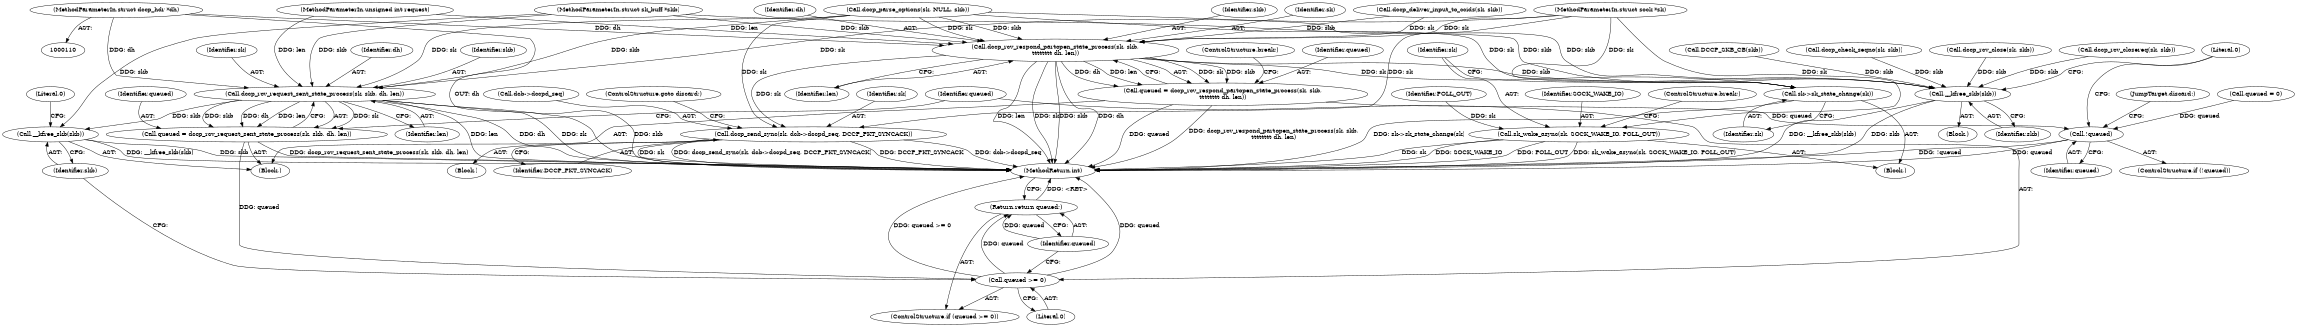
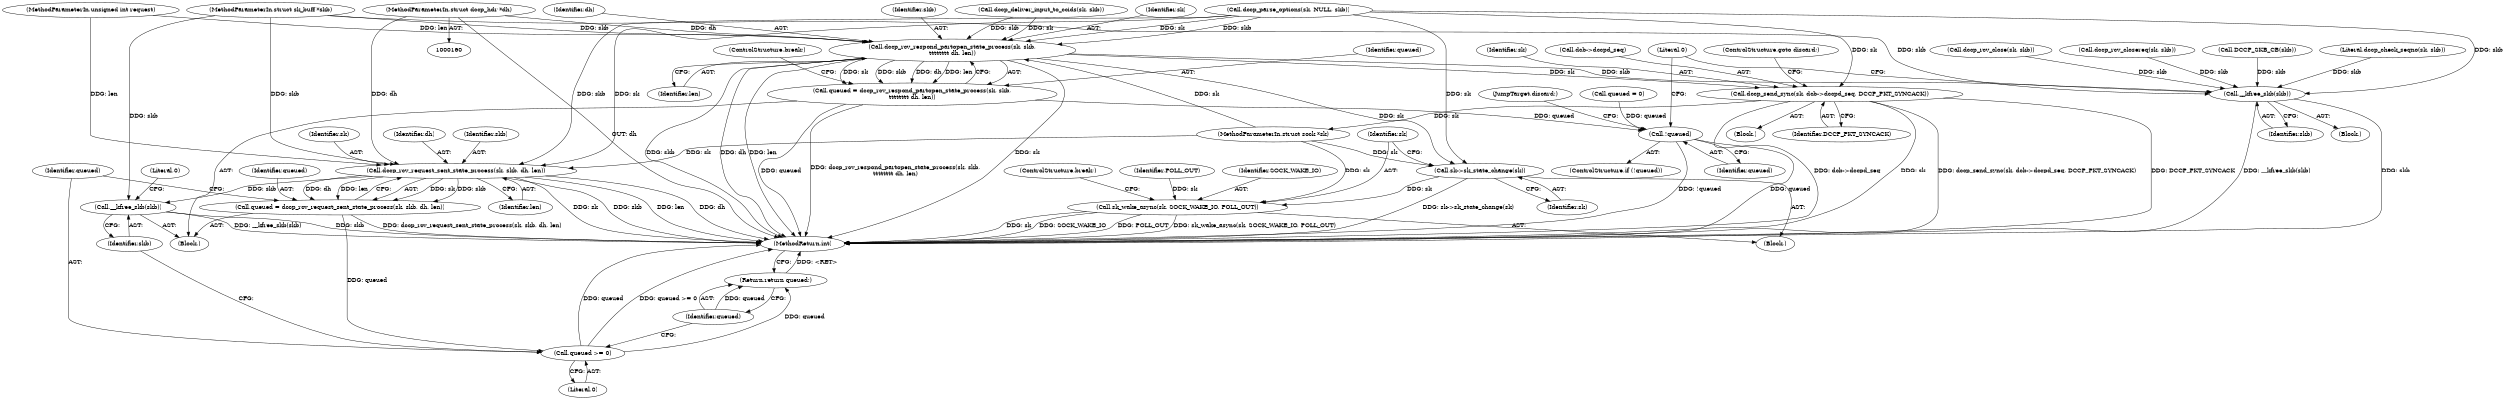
node "1000110": label "1000110" -> "1000160"
node "(Call,dccp_check_seqno(sk, skb))": label "(Call,dccp_check_seqno(sk, skb))" -> "(Literal,dccp_check_seqno(sk, skb))"
edge "(MethodParameterIn,struct sock *sk)" -> "(Call,dccp_send_sync(sk, dcb->dccpd_seq, DCCP_PKT_SYNCACK))": reversed
edge "(Call,sk->sk_state_change(sk))" -> "(Call,sk_wake_async(sk, SOCK_WAKE_IO, POLL_OUT))": added, label "DDG: sk"
node "(ControlStructure,if (queued >= 0))": removed
